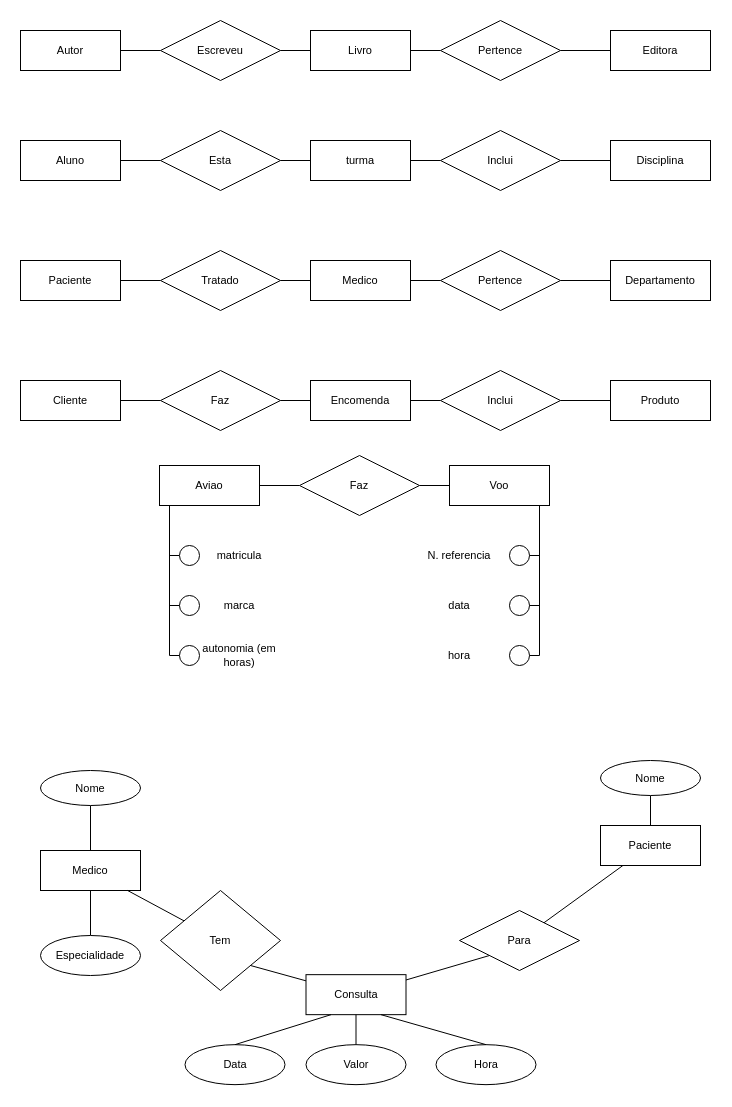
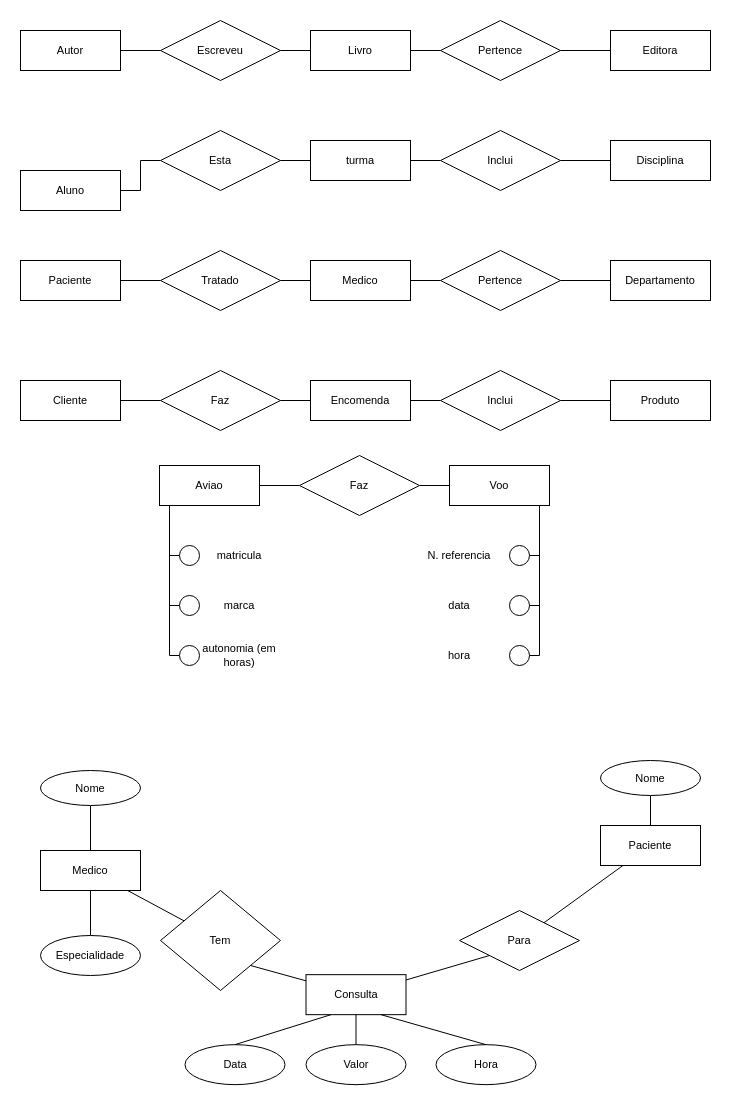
node "Aluno": moved (71, 161) -> (71, 191)
